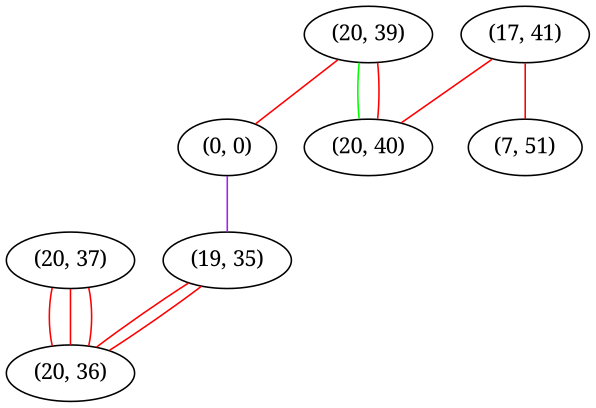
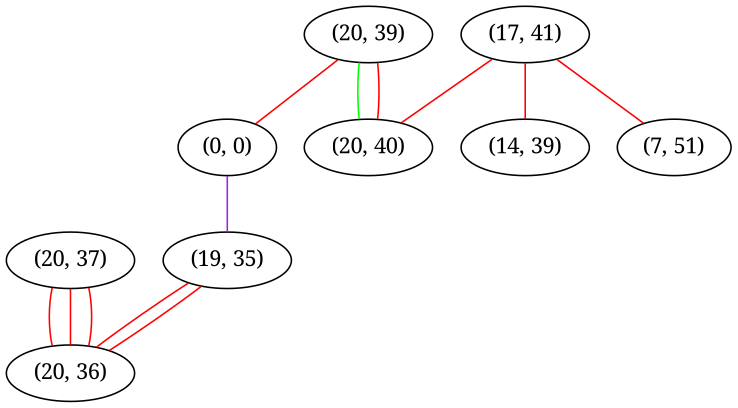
node "(14, 39)": added
